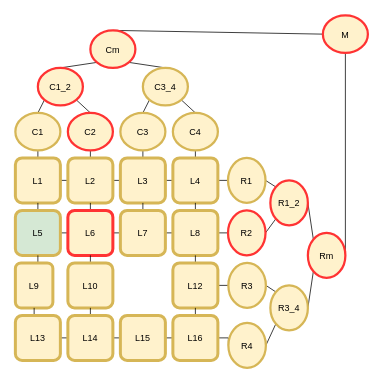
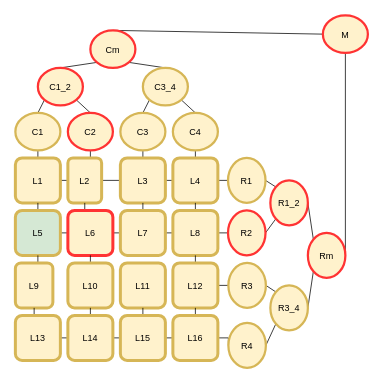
node "L2": size 45x45 -> 34x45
node "L11": added
edge "L11" -- "L15": added
